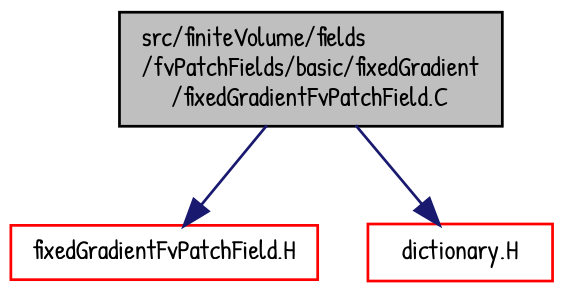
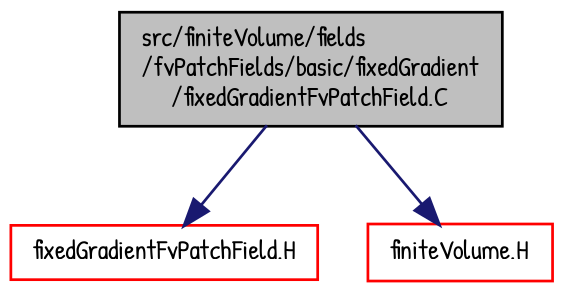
node "dictionary.H": label "dictionary.H" -> "finiteVolume.H"
